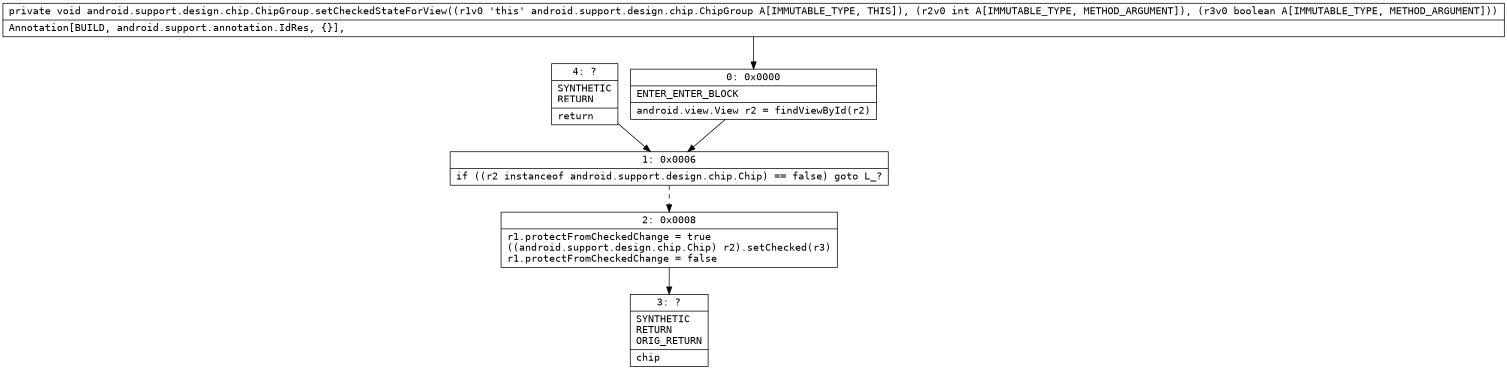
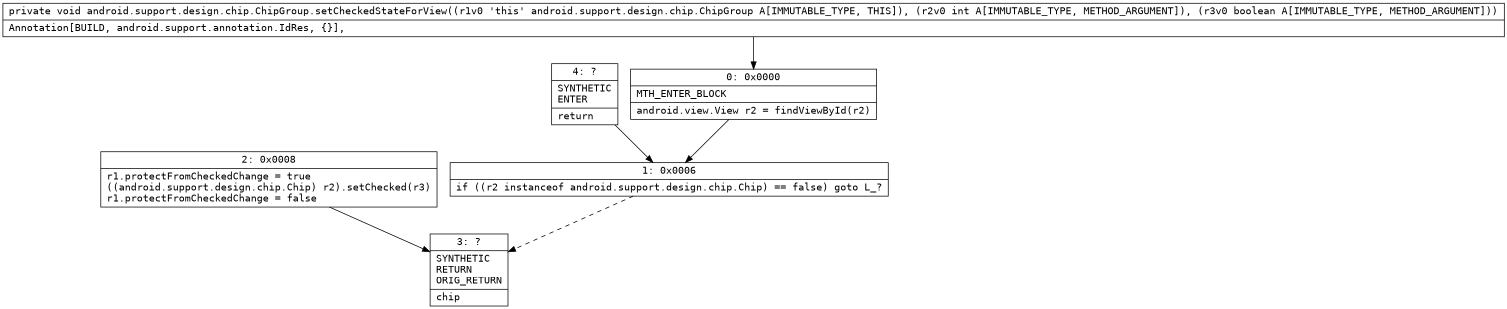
node "0: 0x0000": text "ENTER_ENTER_BLOCK" -> "MTH_ENTER_BLOCK"
node "4: ?": text "RETURN" -> "ENTER"
edge "1: 0x0006" -> "2: 0x0008": now "1: 0x0006" -> "3: ?"
